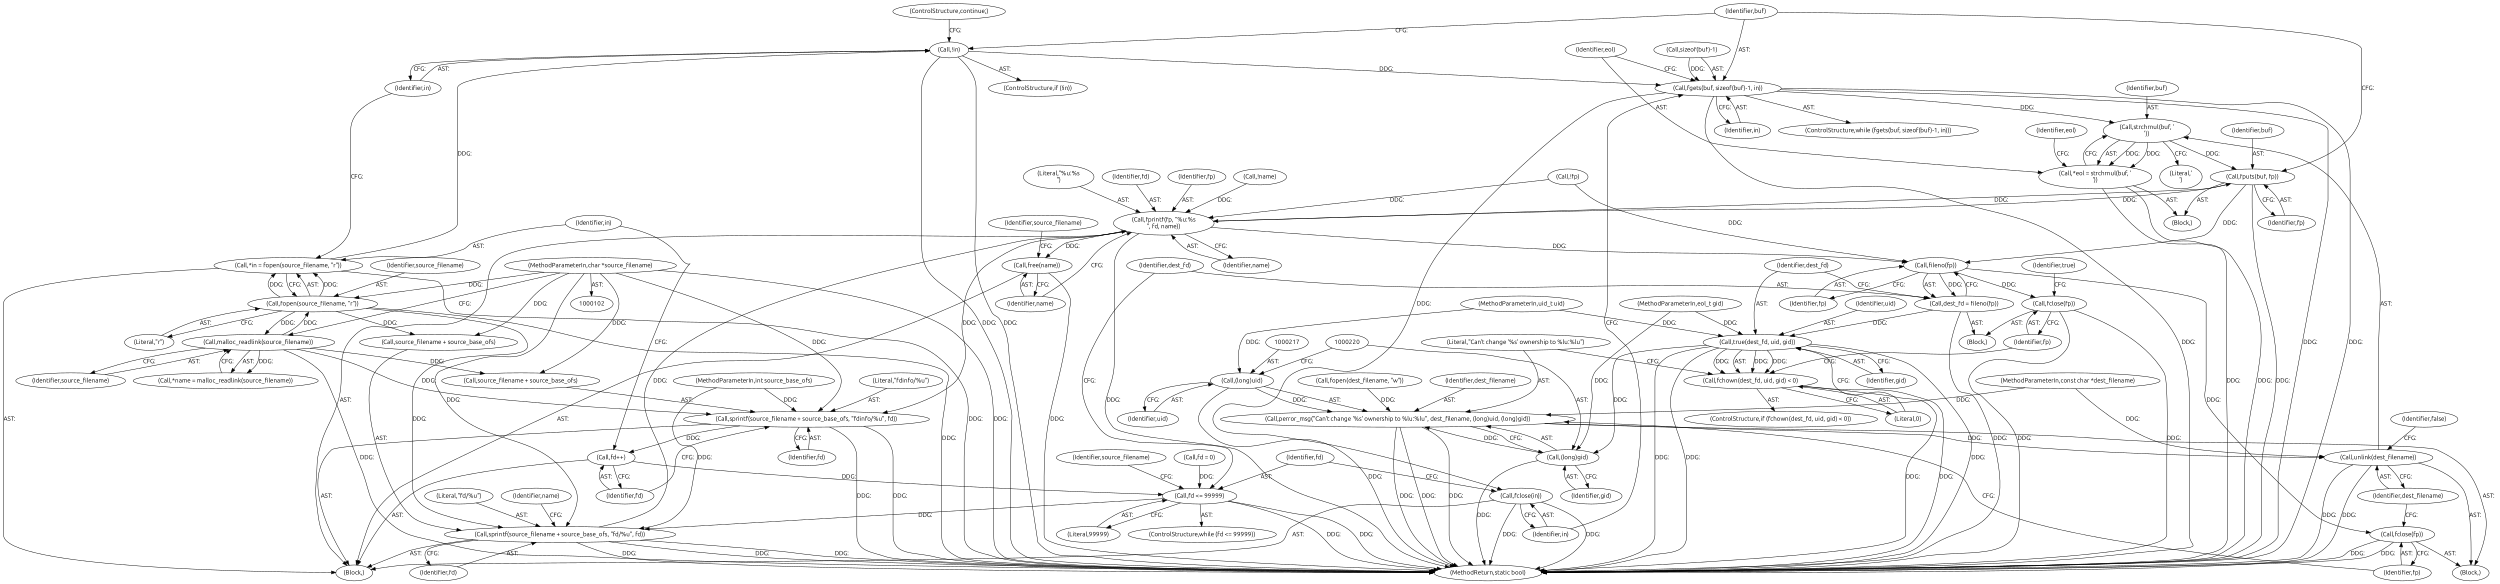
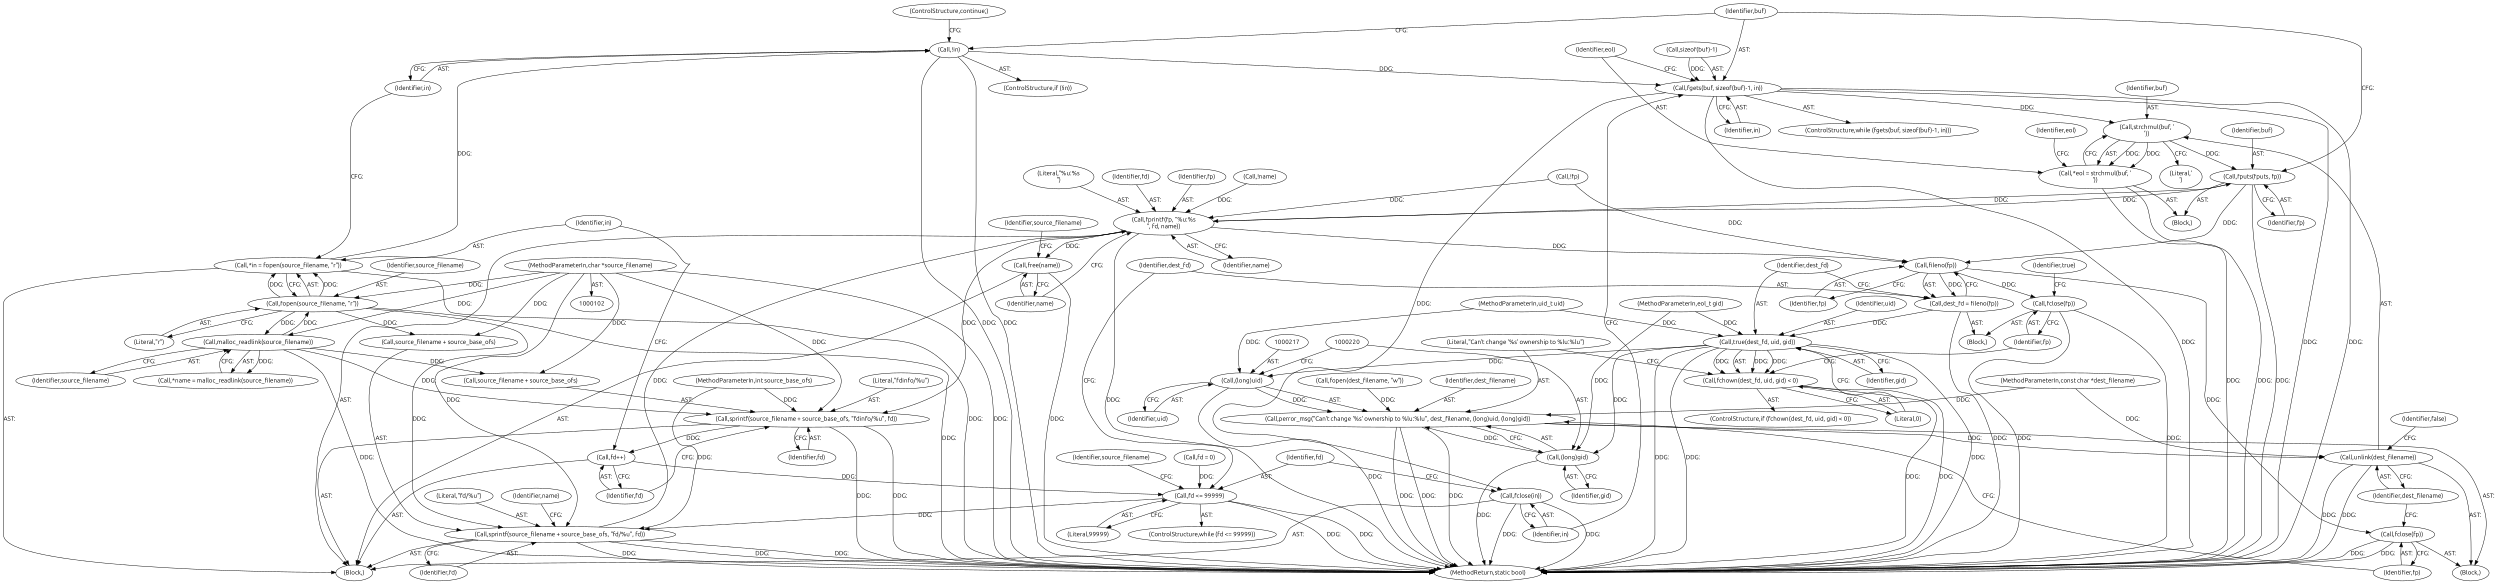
node "(Call,fputs(buf, fp))": label "(Call,fputs(buf, fp))" -> "(Call,fputs(fputs, fp))"
edge "(MethodParameterIn,char *source_filename)" -> "(Call,malloc_readlink(source_filename))": label "CFG: " -> "DDG: "
edge "(Call,true(dest_fd, uid, gid))" -> "(Call,(long)uid)": added, label "DDG:"
